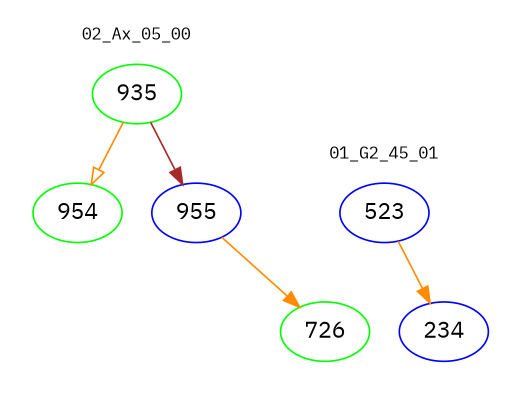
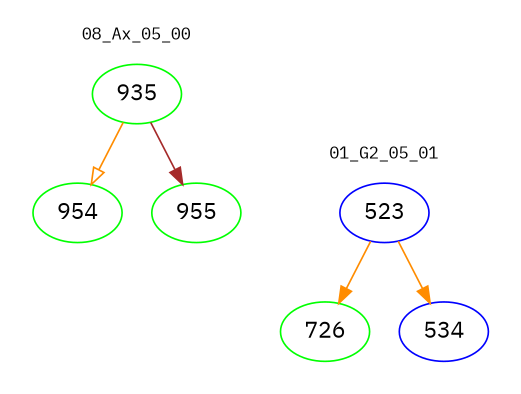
cluster "02_Ax_05_00": label "02_Ax_05_00" -> "08_Ax_05_00"
cluster "01_G2_45_01": label "01_G2_45_01" -> "01_G2_05_01"
node "955": color blue -> green
edge "955" -> "726": now "523" -> "726"
node "234": label "234" -> "534"
